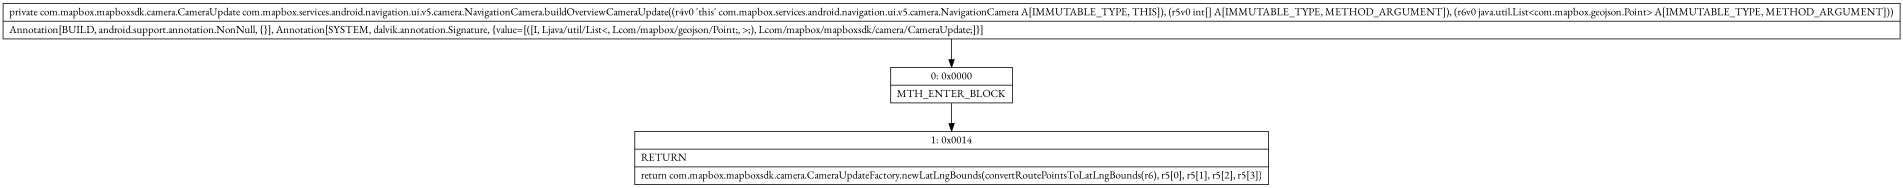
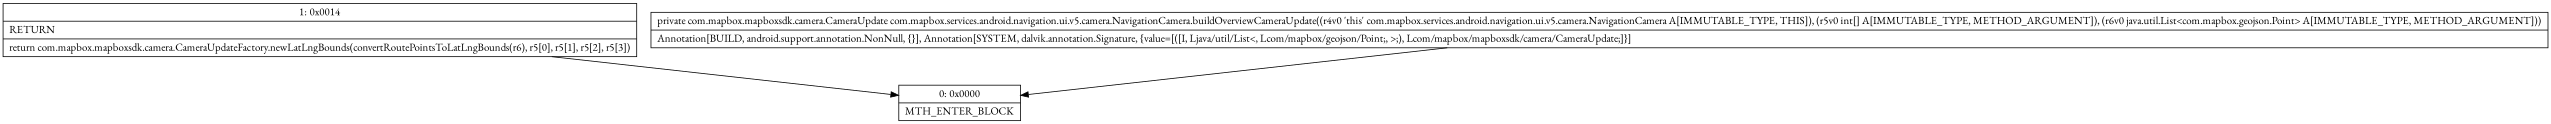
edge "0: 0x0000" -> "1: 0x0014": reversed
